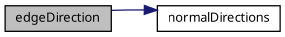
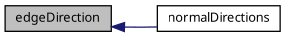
edge "edgeDirection" -> "normalDirections": reversed
